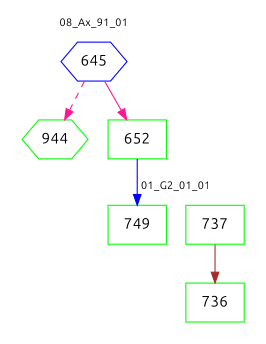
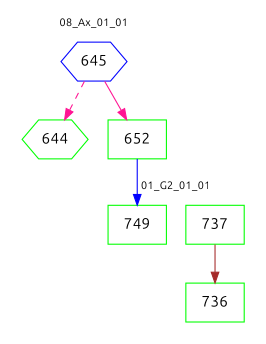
cluster "08_Ax_91_01": label "08_Ax_91_01" -> "08_Ax_01_01"
node "944": label "944" -> "644"
